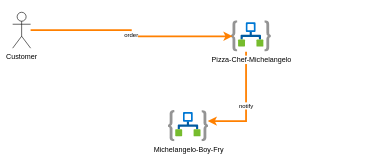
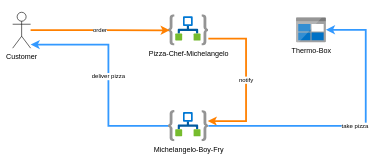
node "Thermo-Box": added
node "Pizza-Chef-Michelangelo": moved (251, 36) -> (188, 30)
edge "Michelangelo-Boy-Fry" -> "Customer": added, label "deliver pizza"
edge "Michelangelo-Boy-Fry" -> "Thermo-Box": added, label "take pizza"
